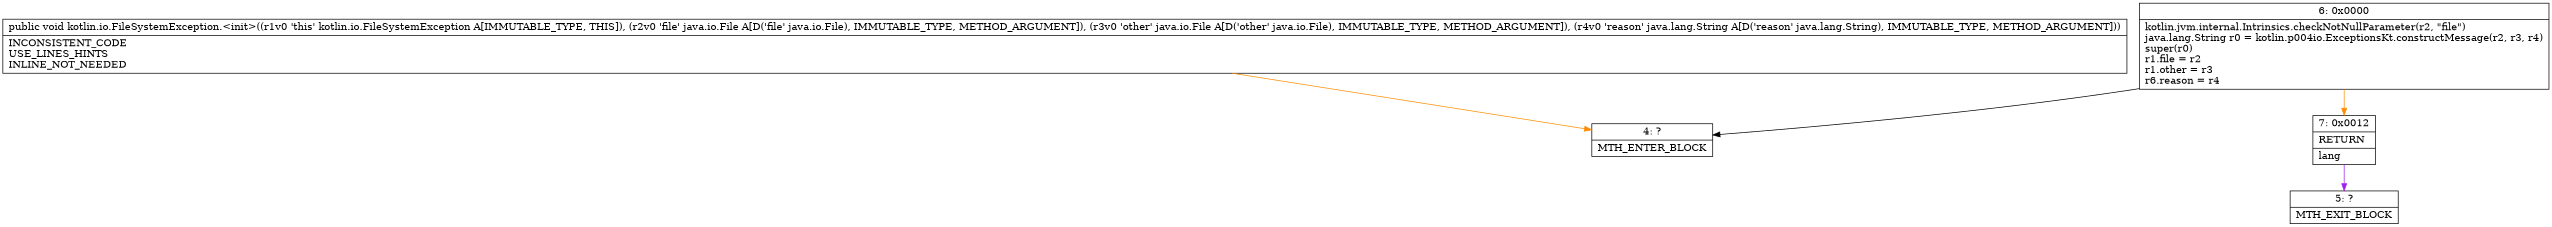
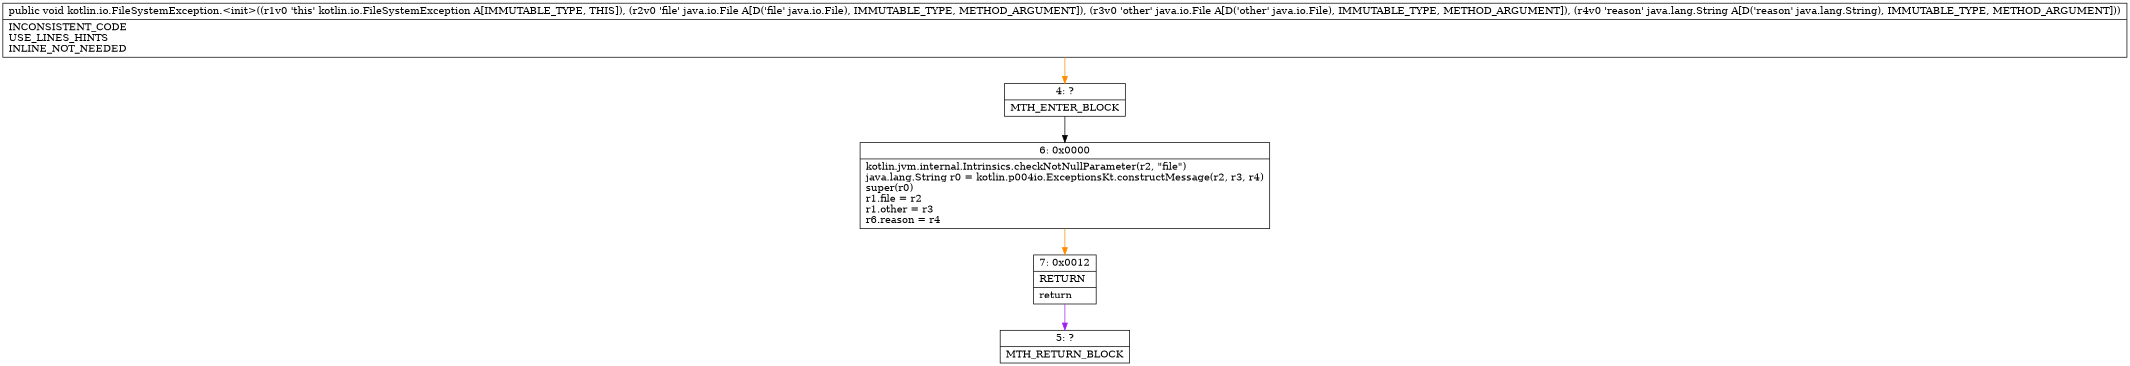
edge "6: 0x0000" -> "4: ?": reversed
node "7: 0x0012": text "lang" -> "return"
node "5: ?": text "MTH_EXIT_BLOCK" -> "MTH_RETURN_BLOCK"
